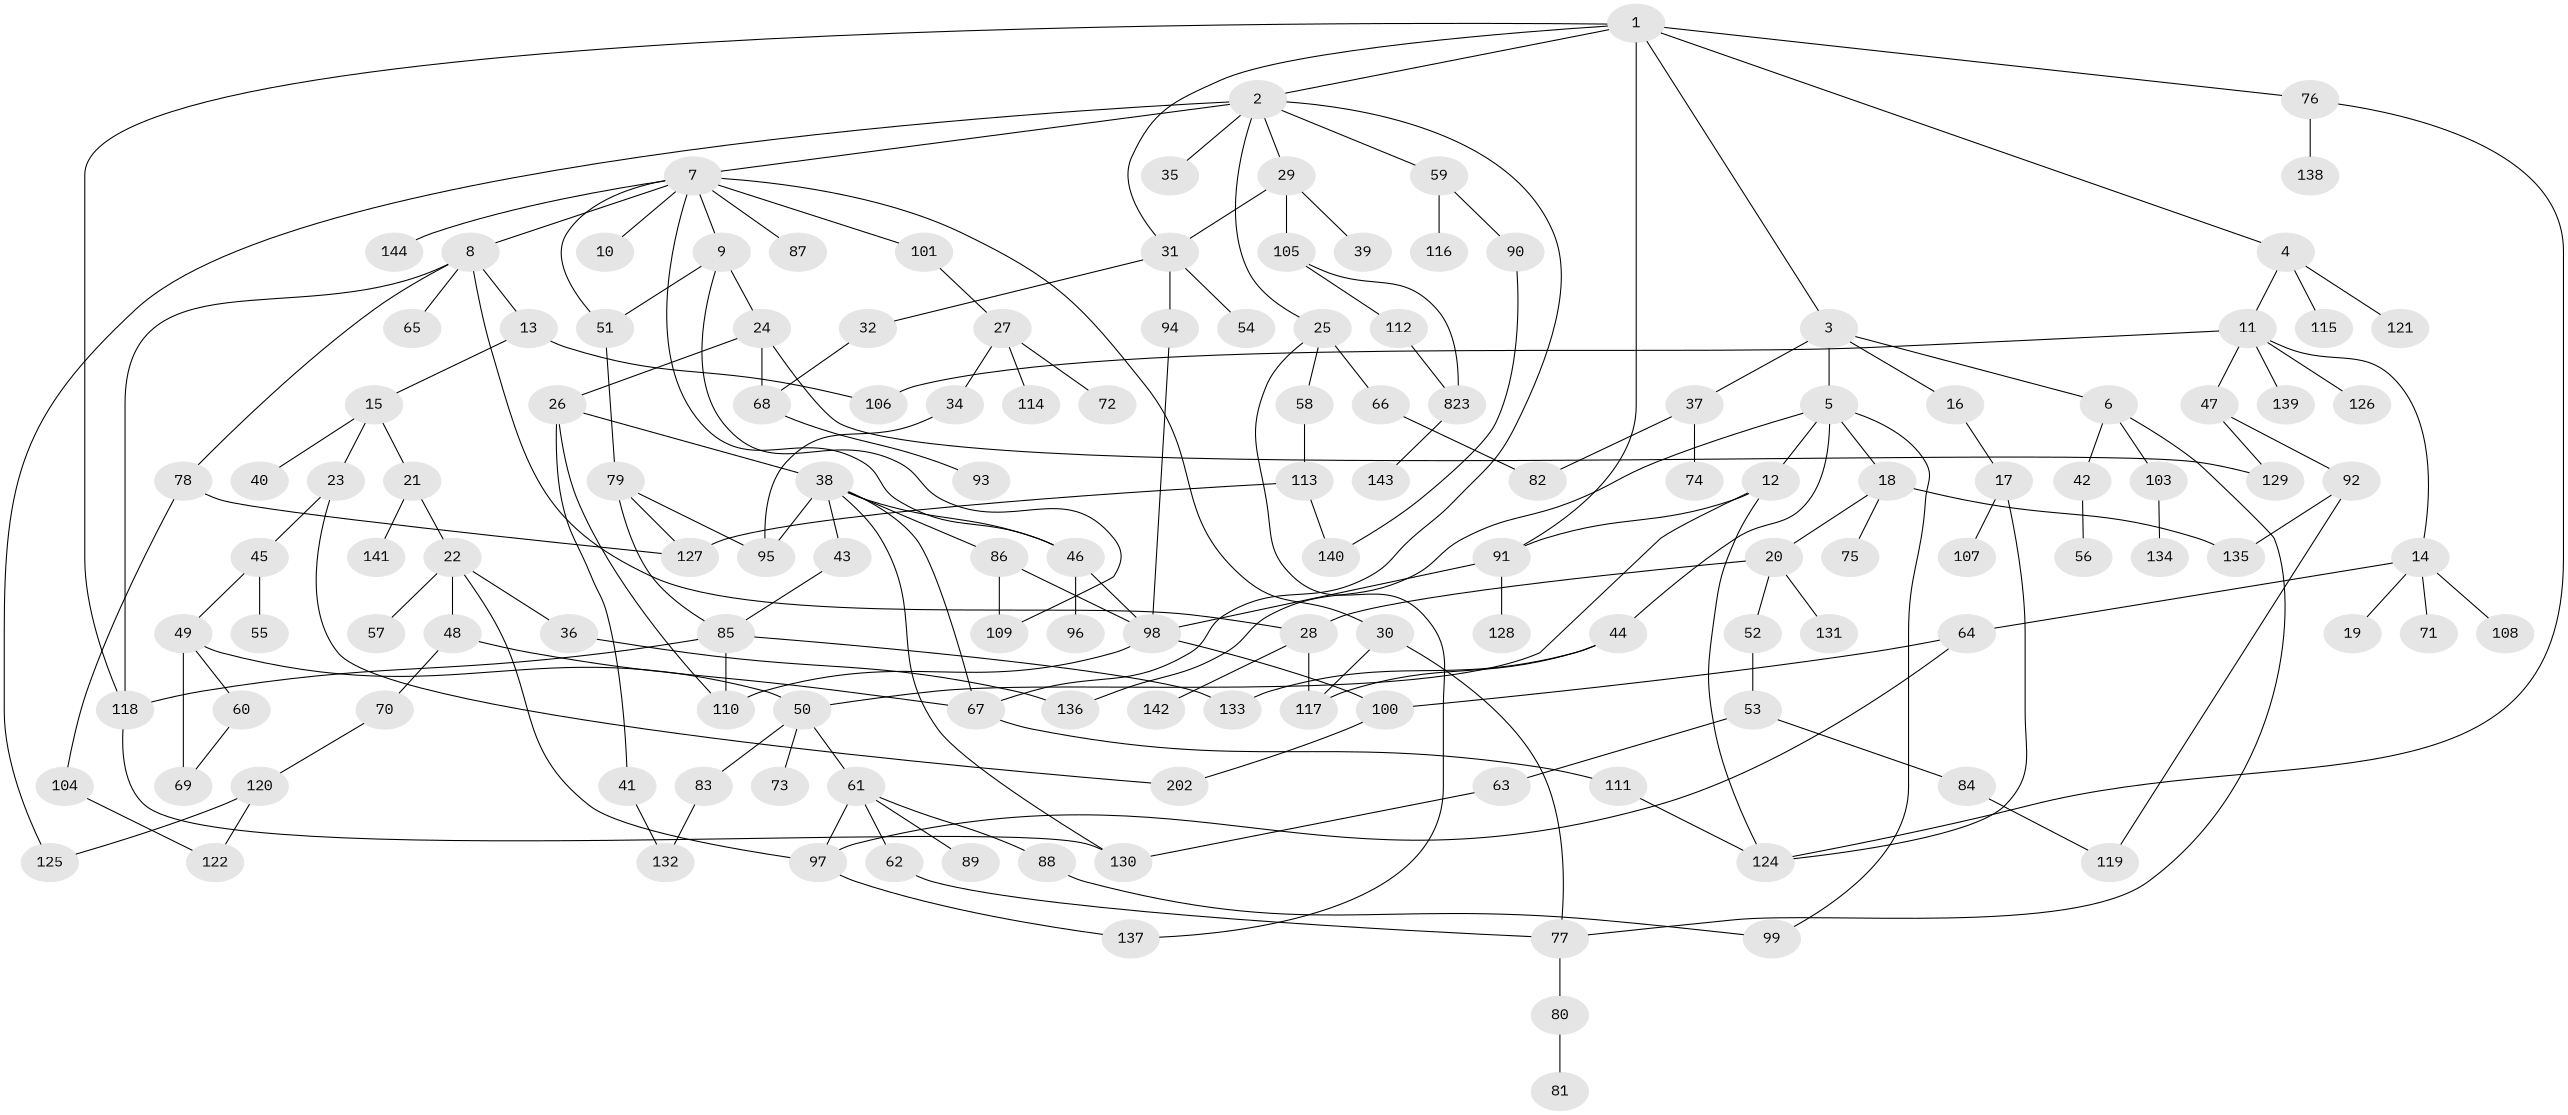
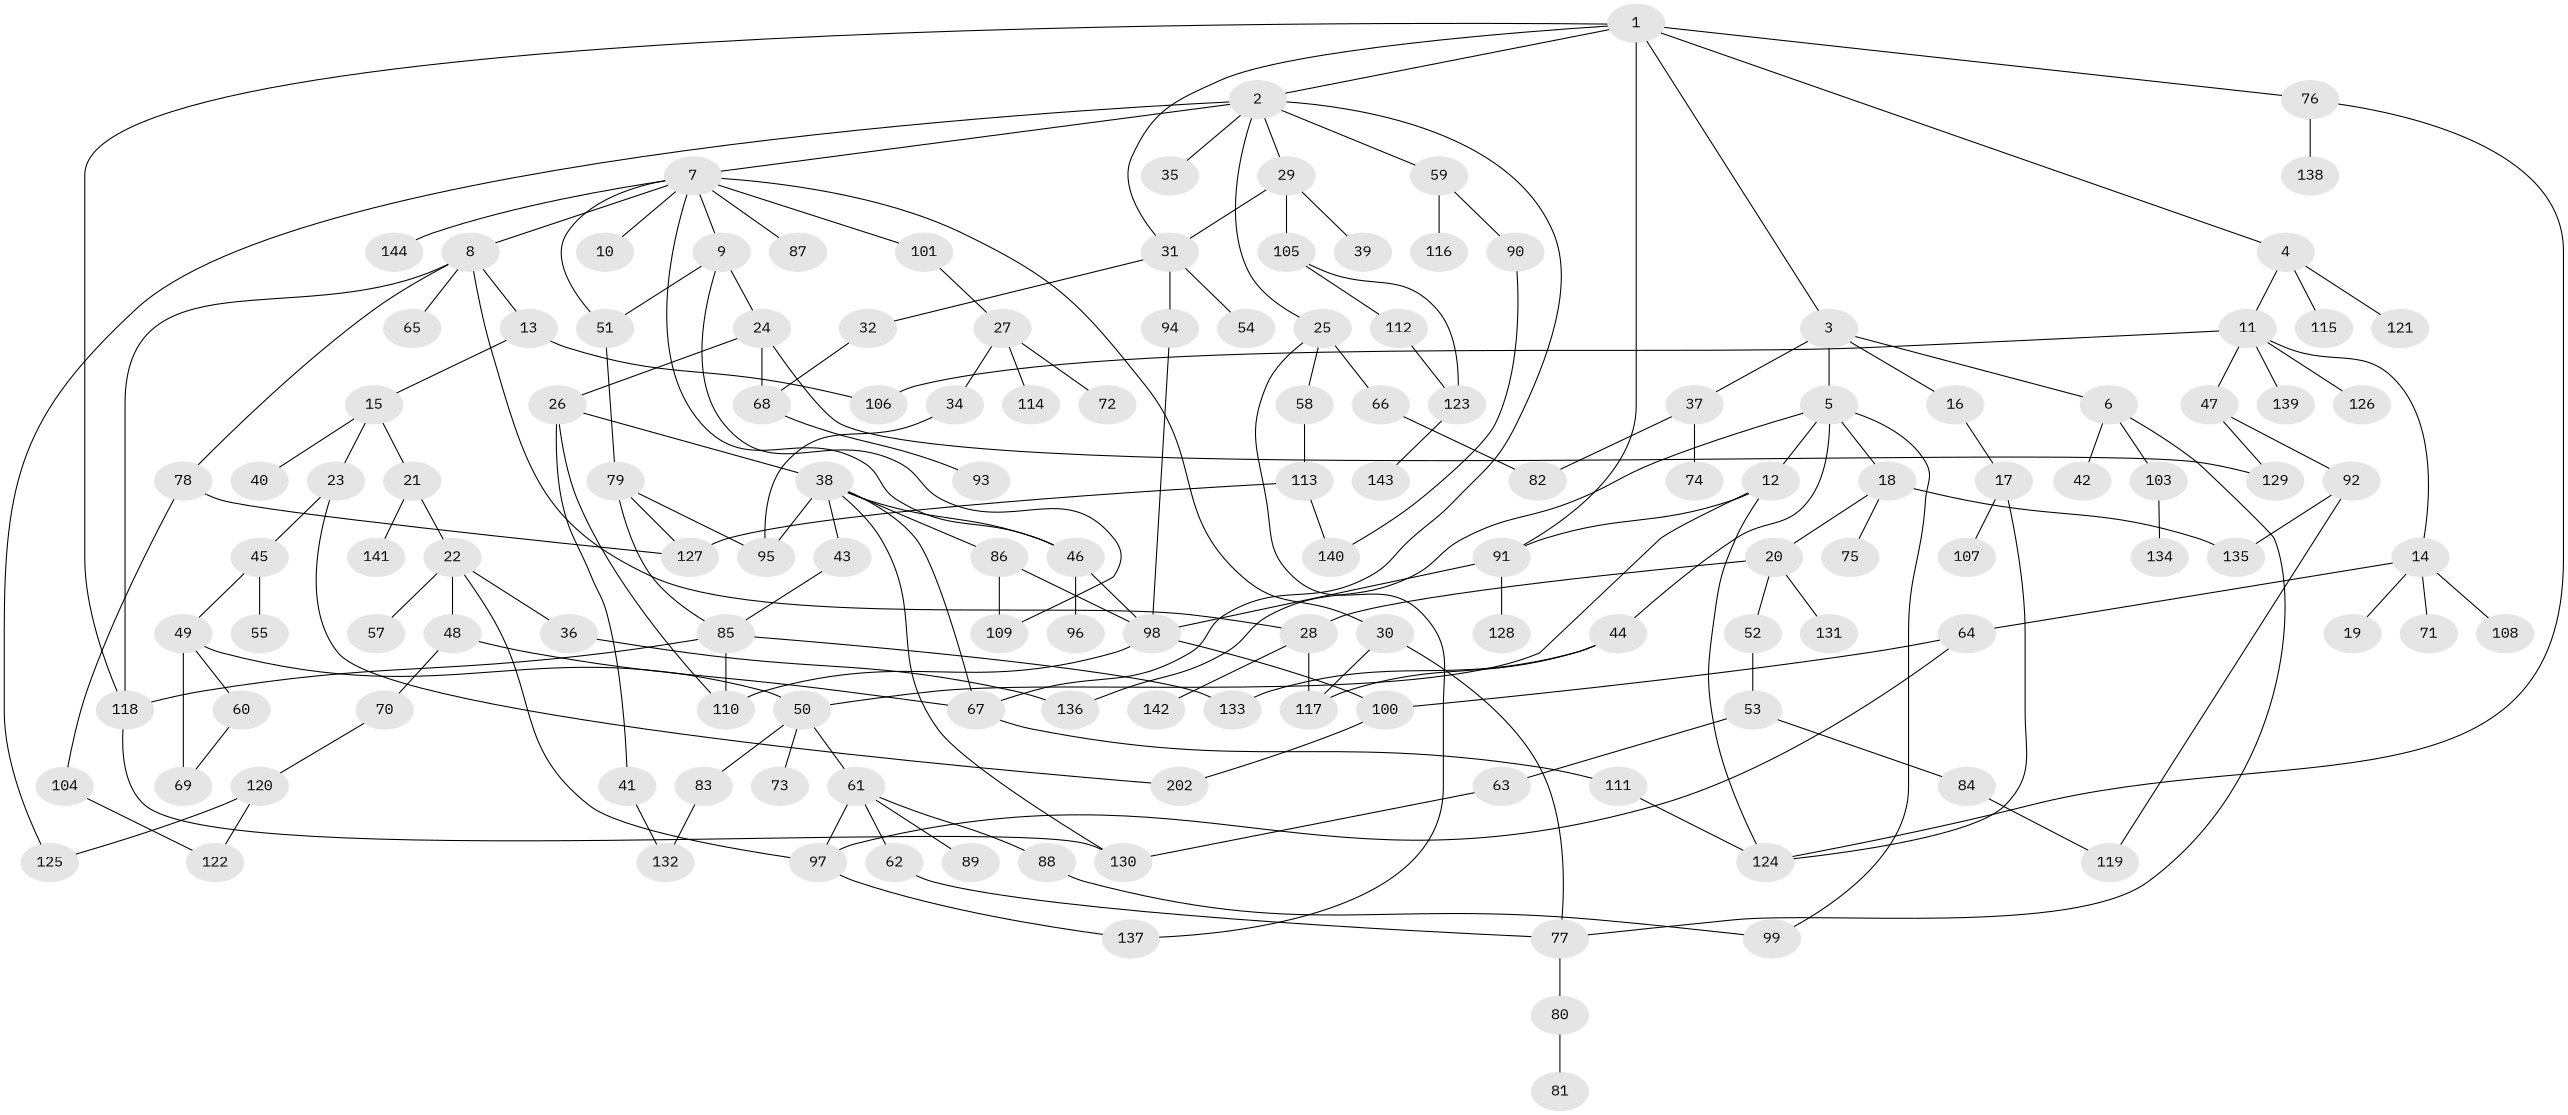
node "823": label "823" -> "123"
node "56": removed
